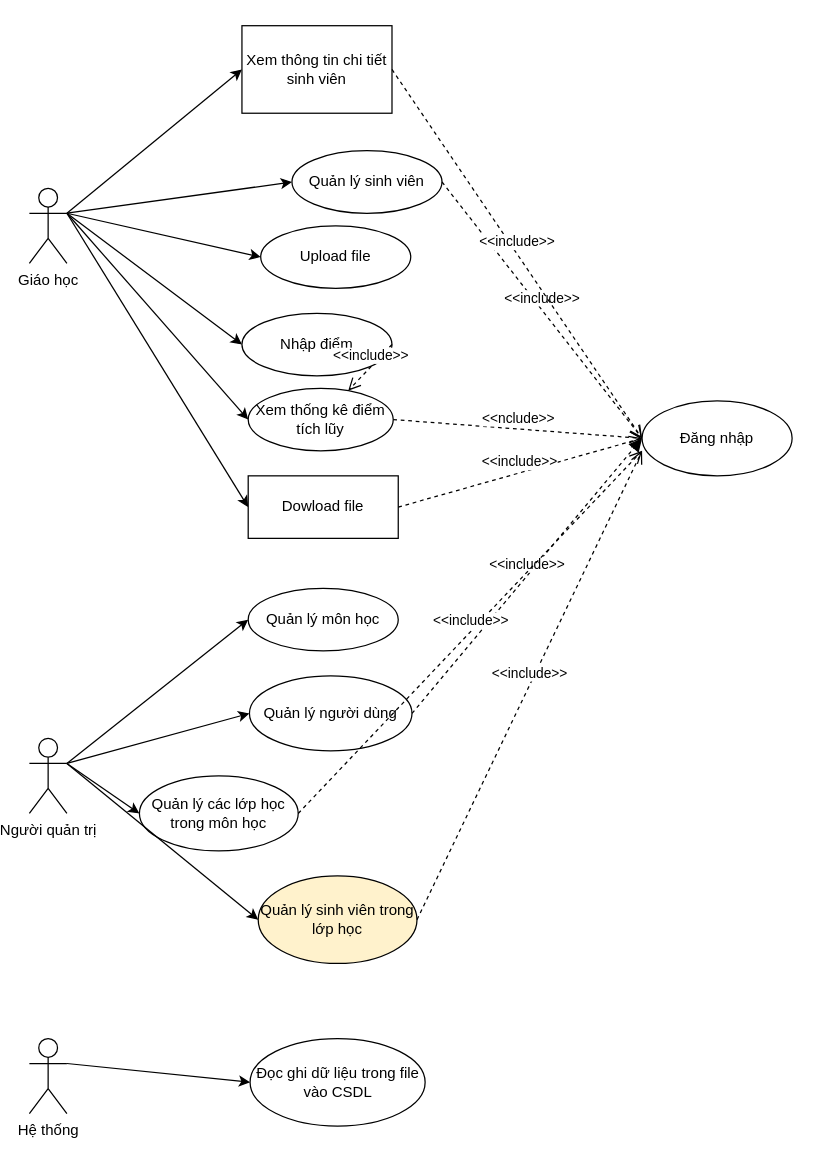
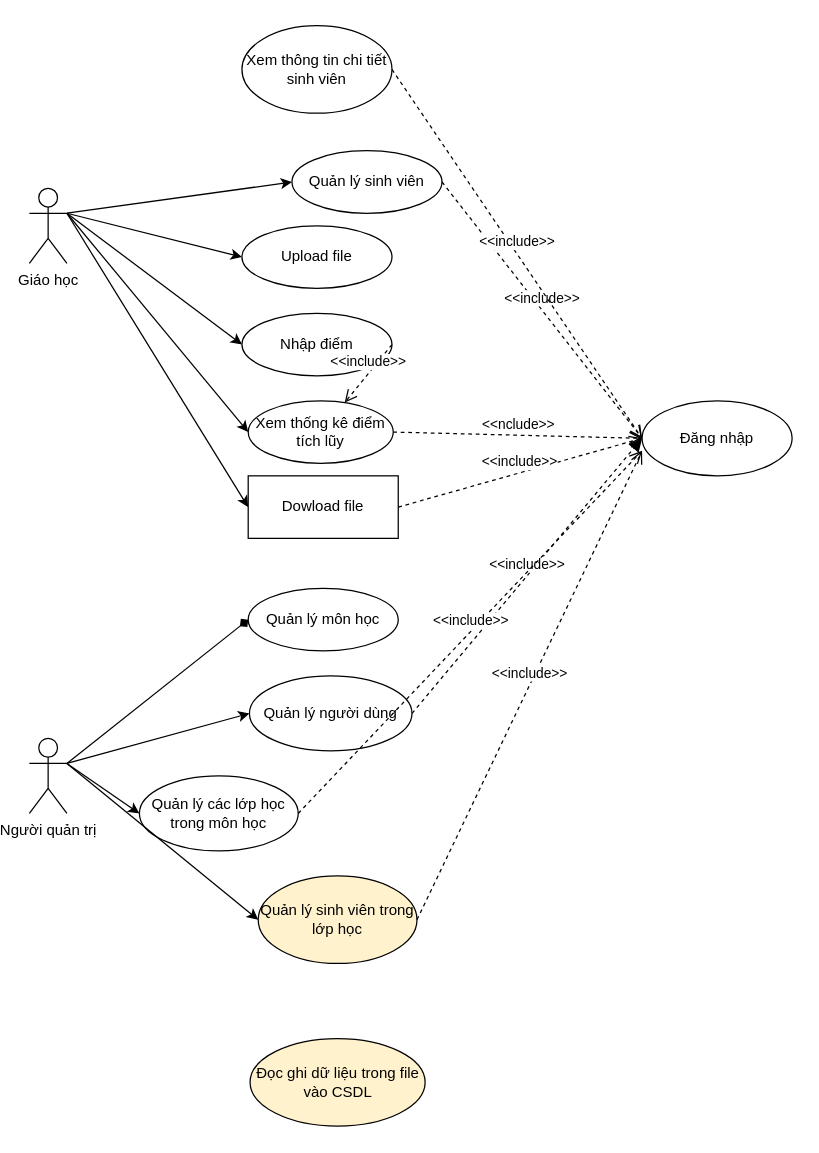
node "Xem thông tin chi tiết sinh viên": shape rectangle -> ellipse
edge "Giáo học" -> "Xem thông tin chi tiết sinh viên": removed
node "Upload file": moved (336, 257) -> (317, 257)
node "Xem thống kê điểm tích lũy": moved (321, 419) -> (321, 432)
edge "Người quản trị" -> "Quản lý môn học": arrowhead classic -> diamond
edge "Hệ thống" -> "Đọc ghi dữ liệu trong file vào CSDL": removed
node "Hệ thống": removed
node "Đọc ghi dữ liệu trong file vào CSDL": fillcolor #ffffff -> #fff2cc
